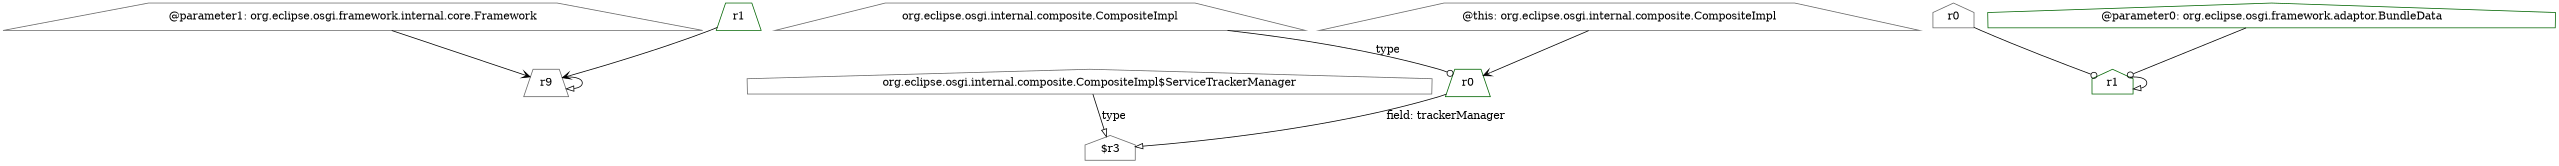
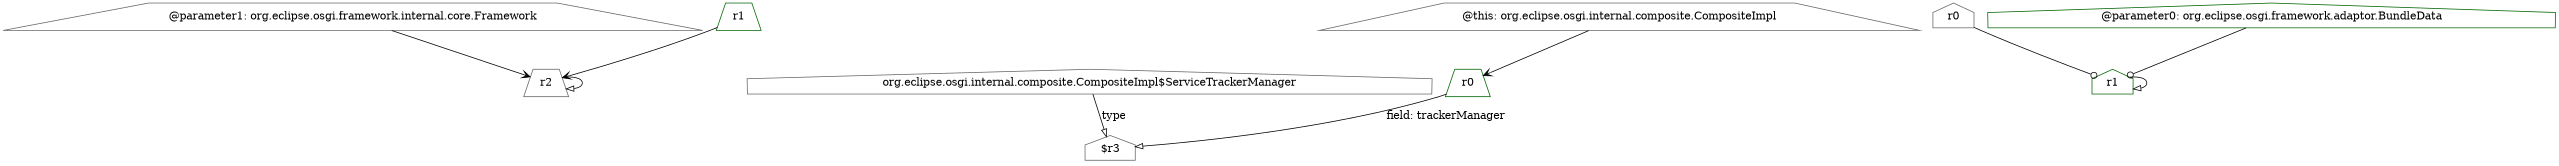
node "org.eclipse.osgi.internal.composite.CompositeImpl": removed
node "r9": label "r9" -> "r2"
